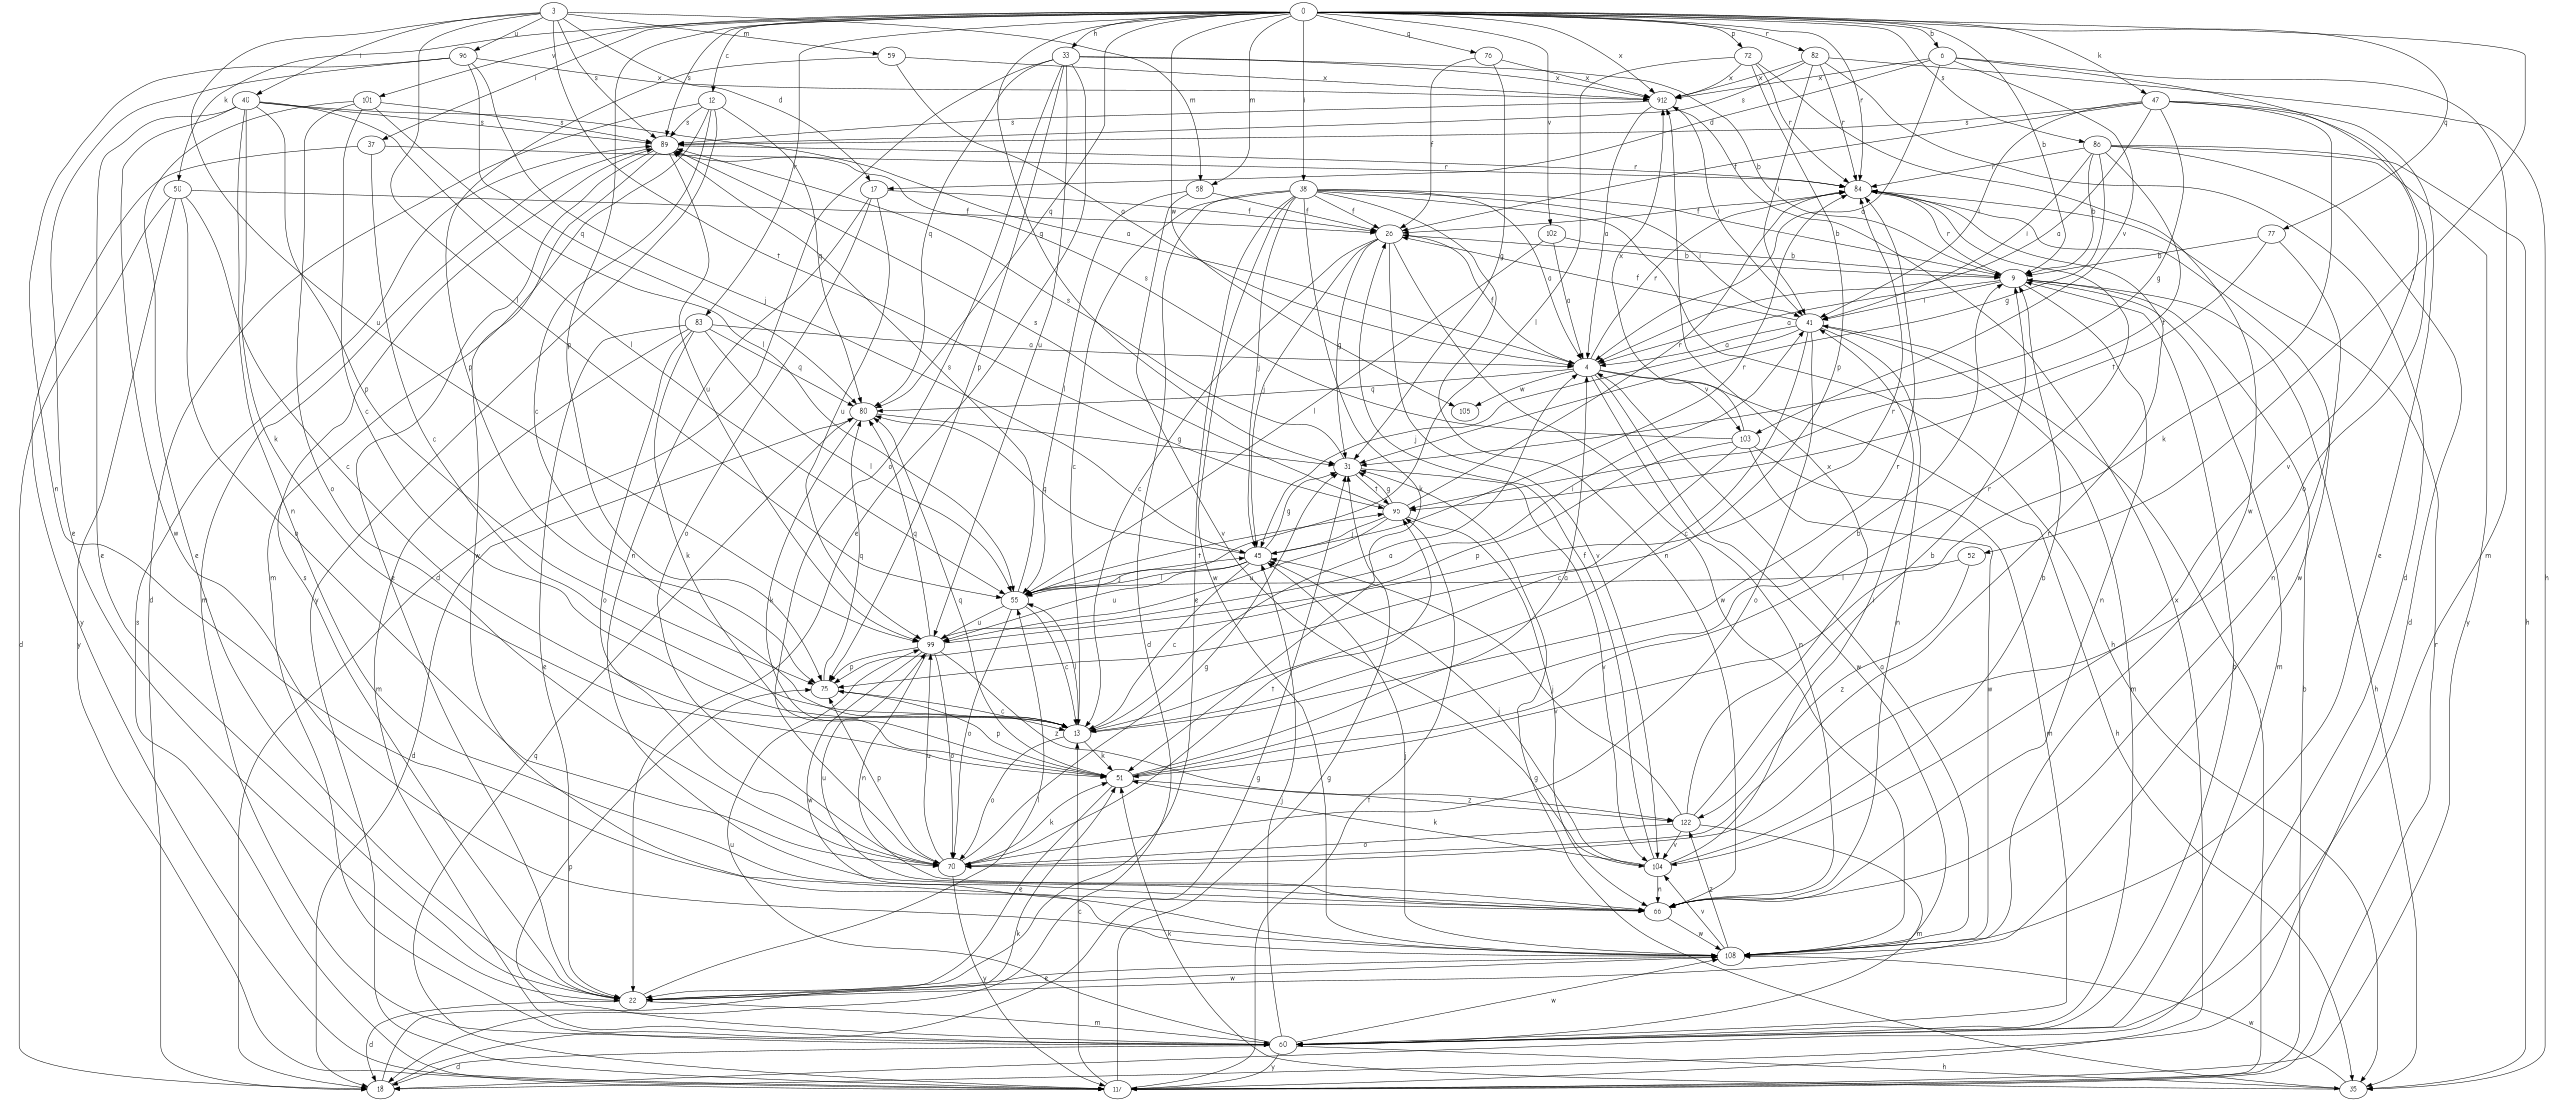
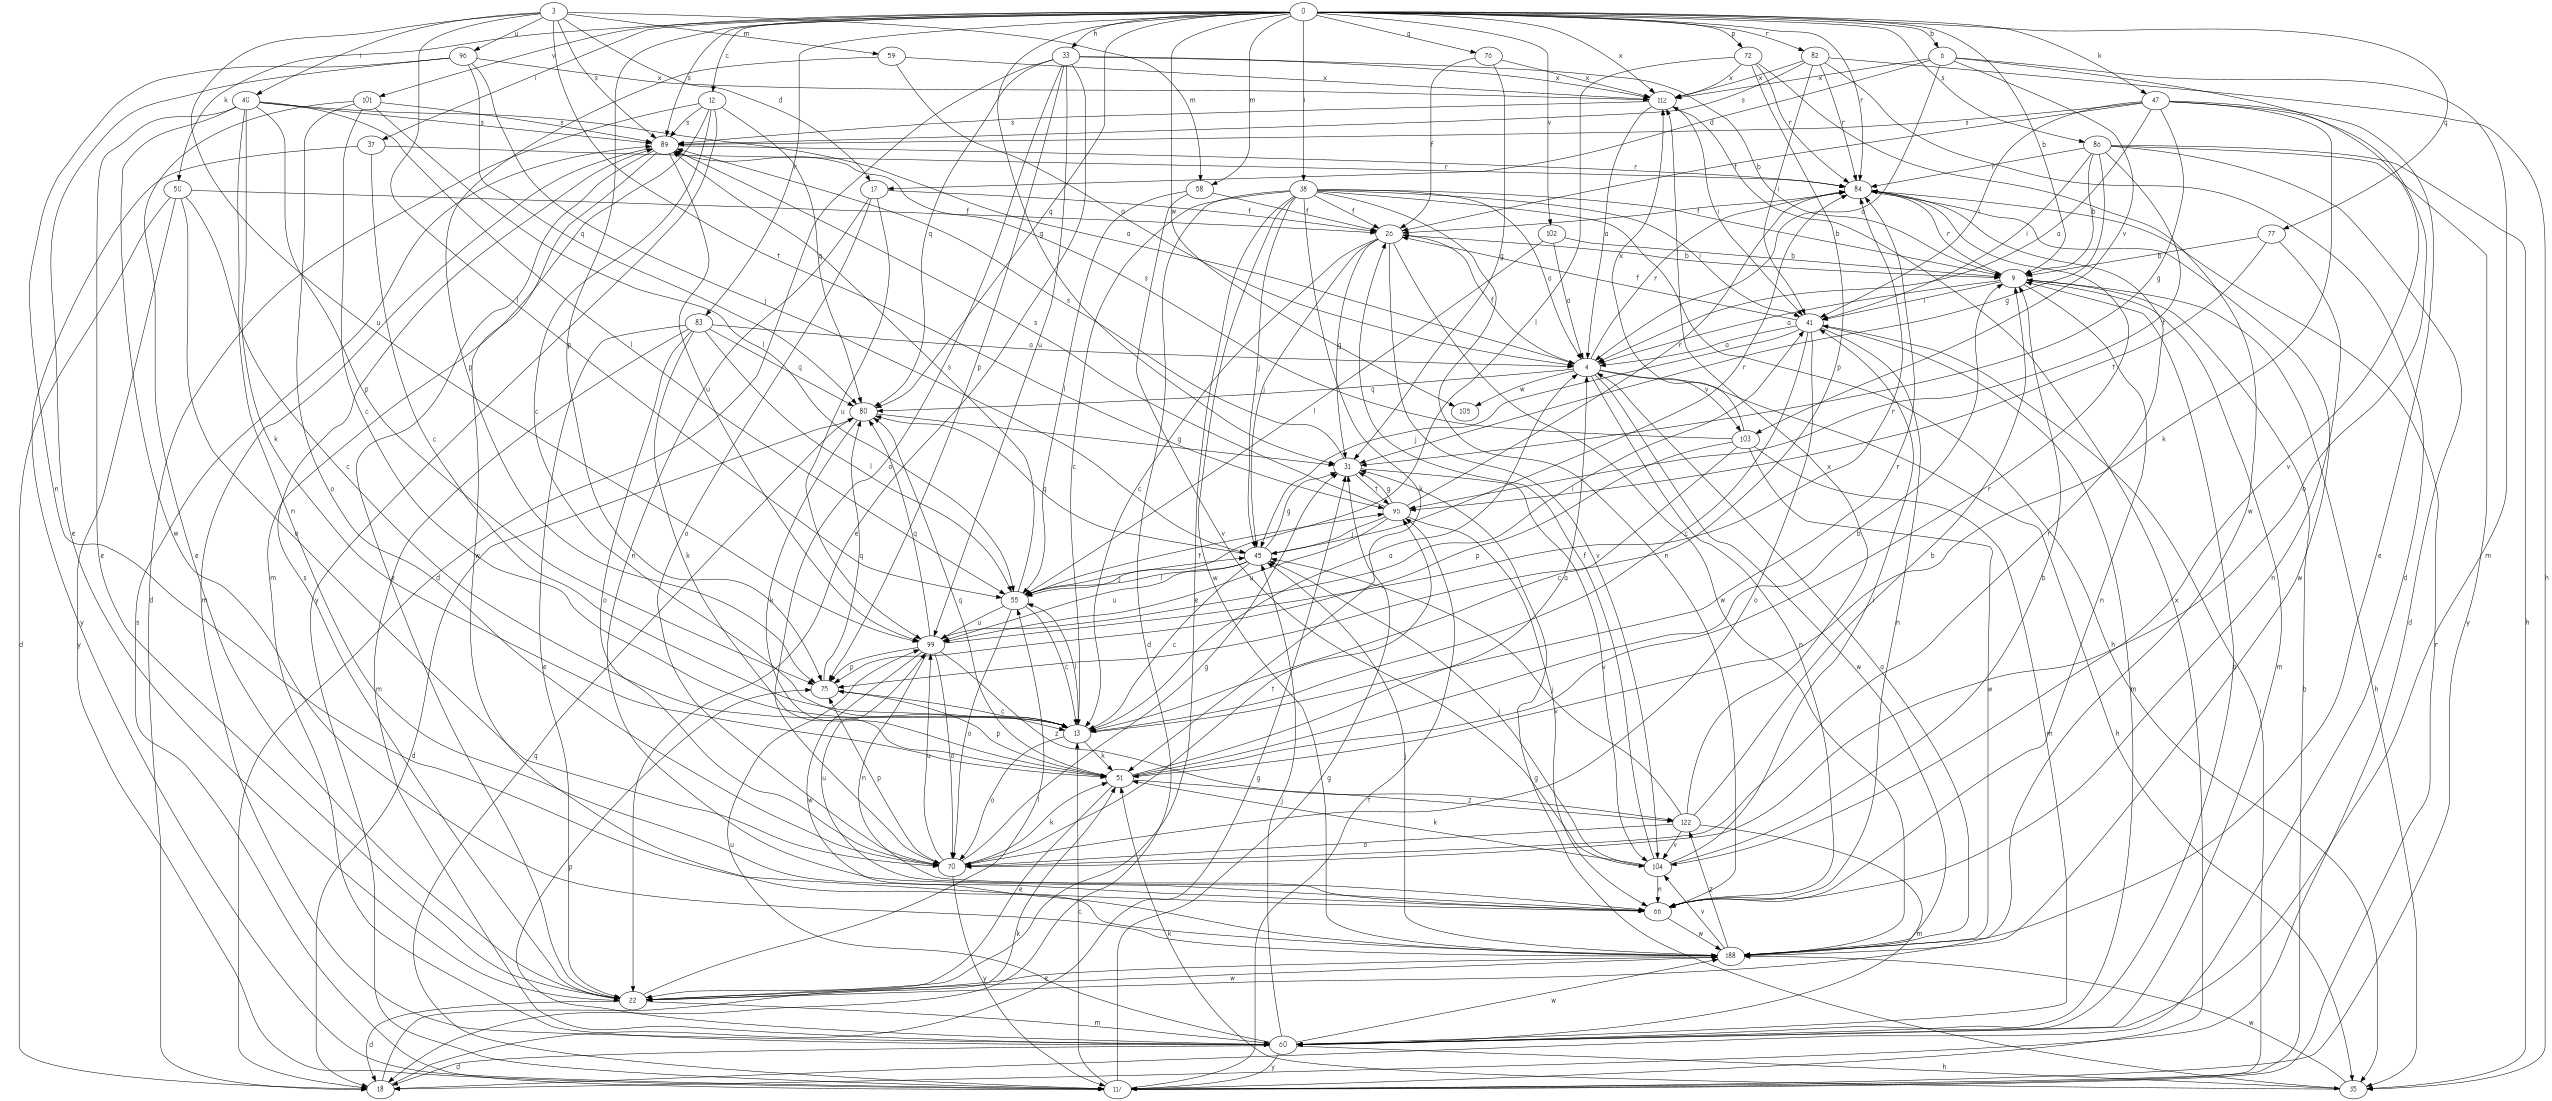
node "912": label "912" -> "112"
node "52": removed
node "108": label "108" -> "188"
